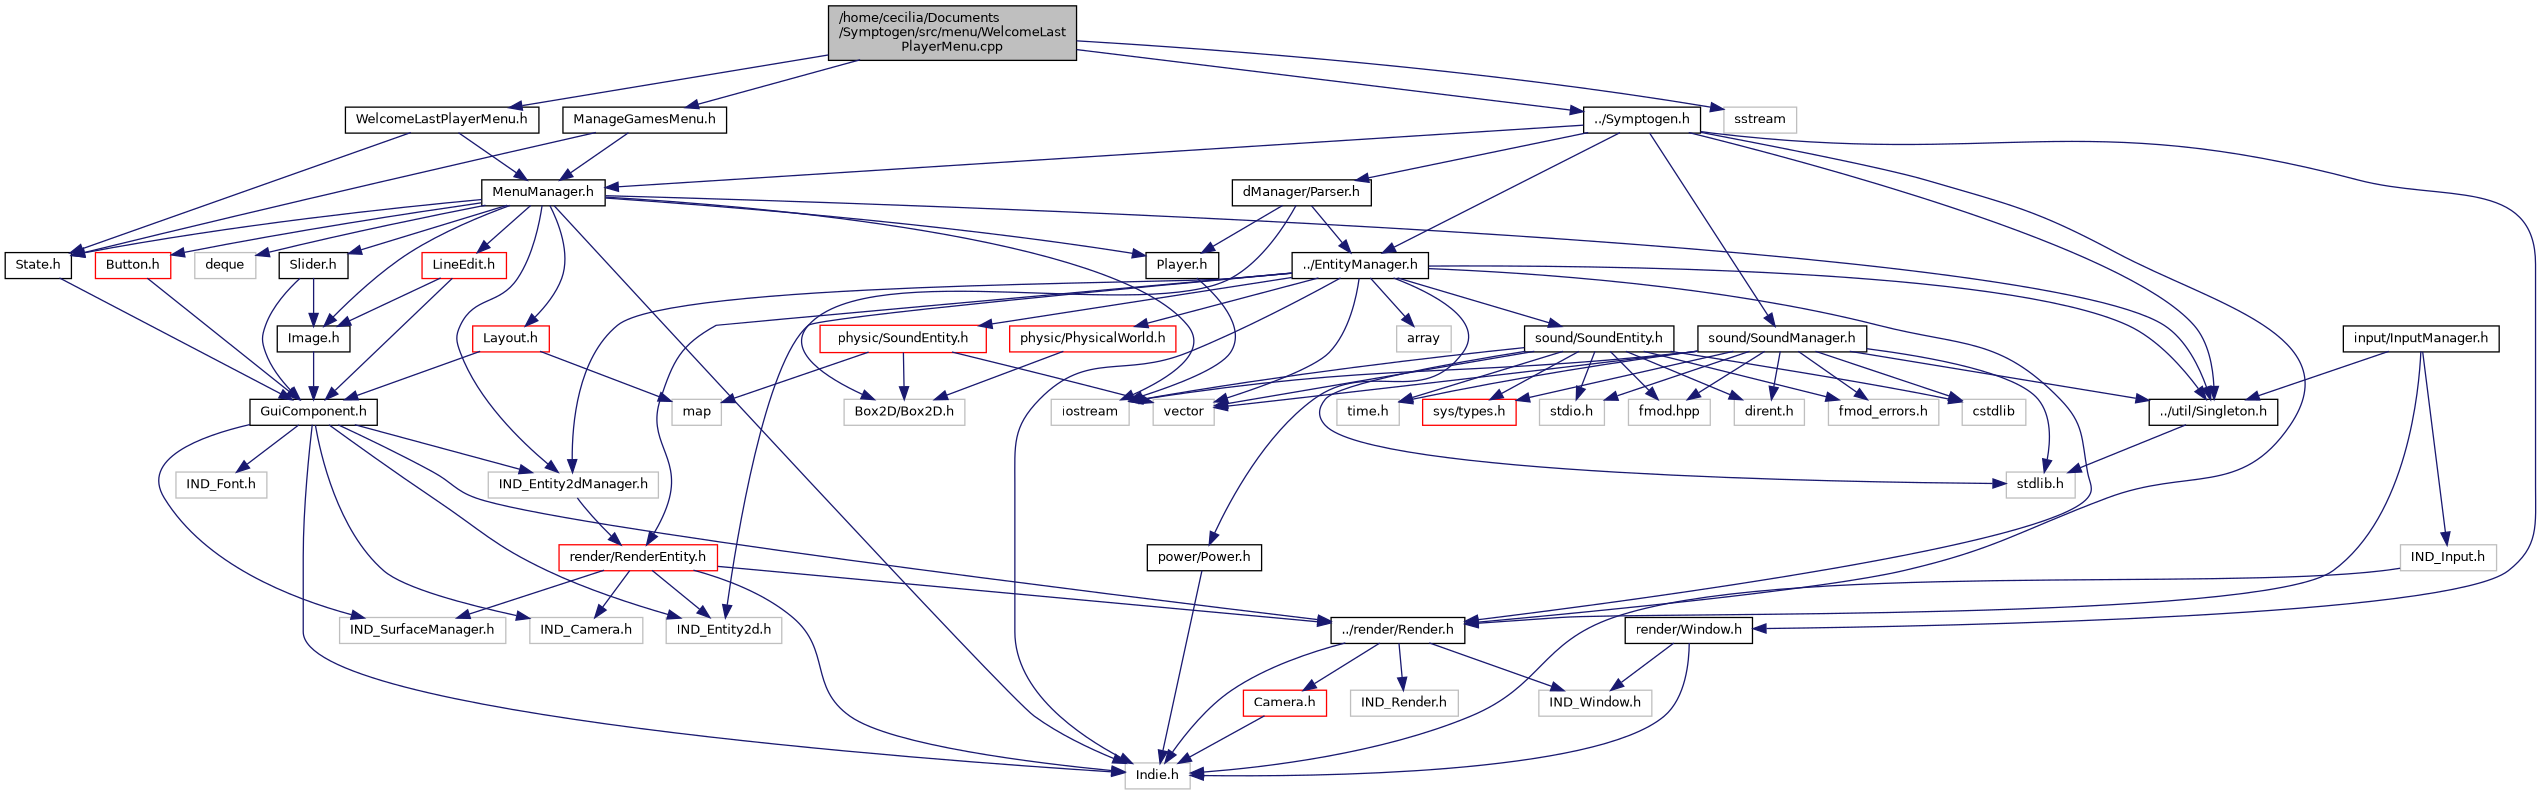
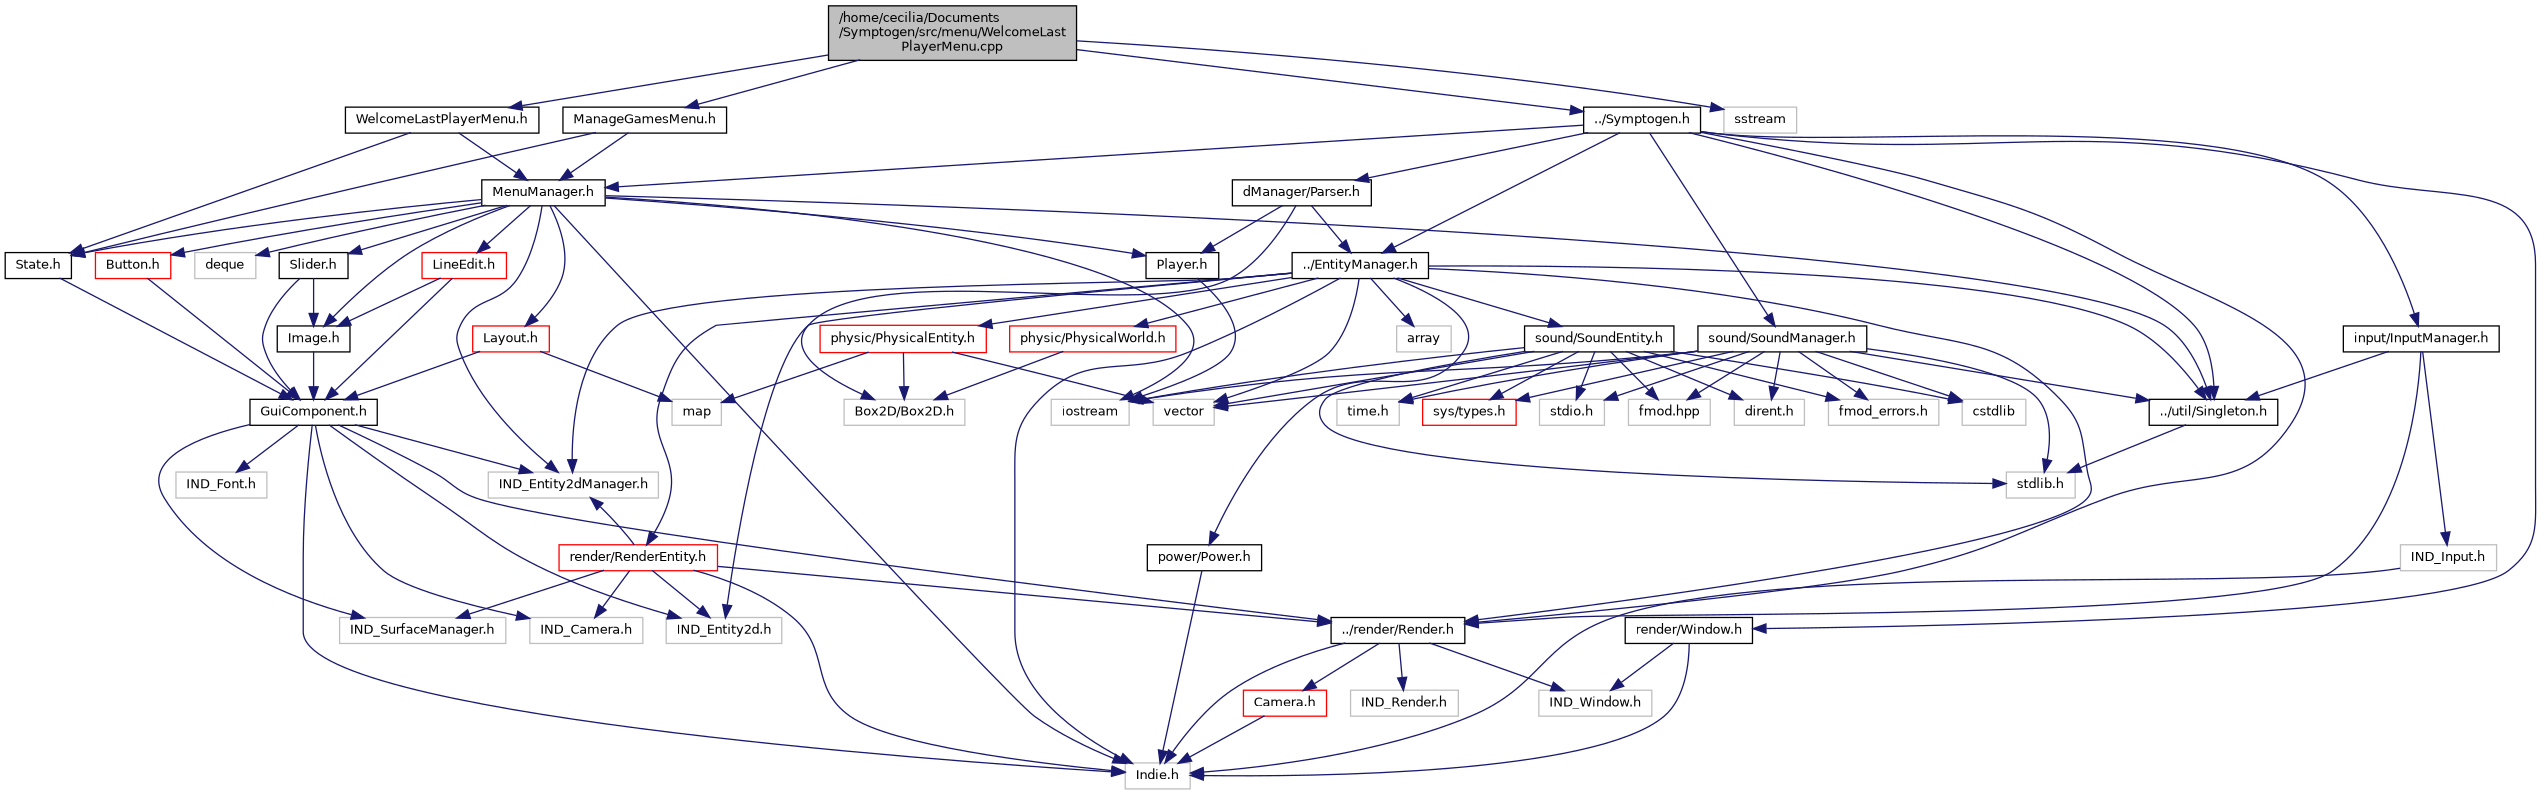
edge "../Symptogen.h" -> "input/InputManager.h": added
node "physic/SoundEntity.h": label "physic/SoundEntity.h" -> "physic/PhysicalEntity.h"
edge "IND_Entity2dManager.h" -> "render/RenderEntity.h": reversed
